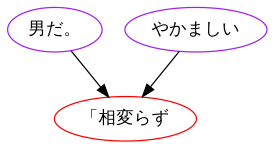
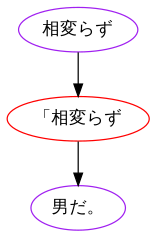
node "やかましい": label "やかましい" -> "相変らず"
edge "男だ。" -> "「相変らず": reversed
